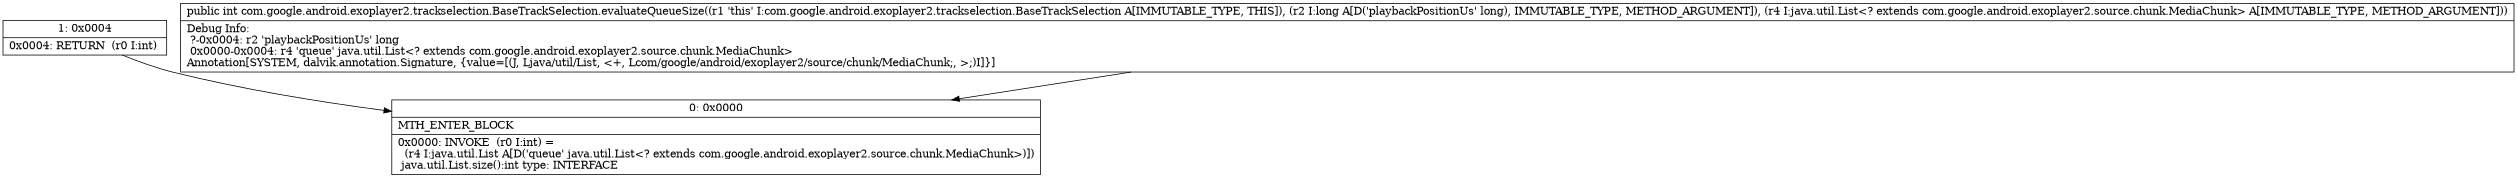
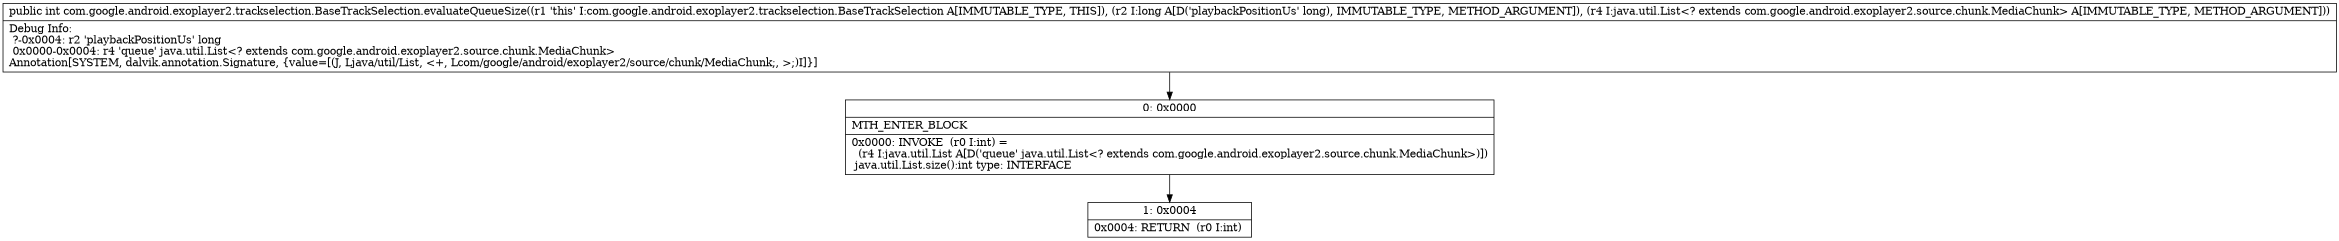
edge "1: 0x0004" -> "0: 0x0000": reversed
